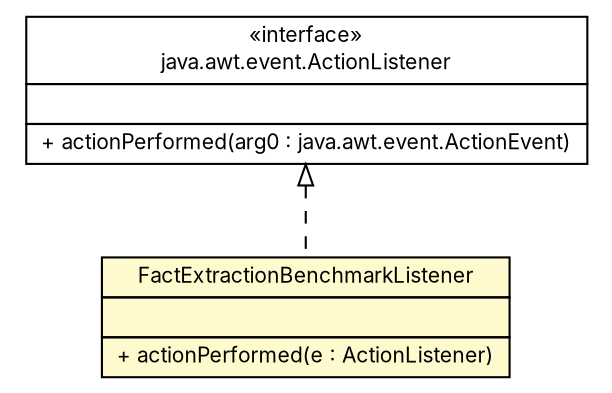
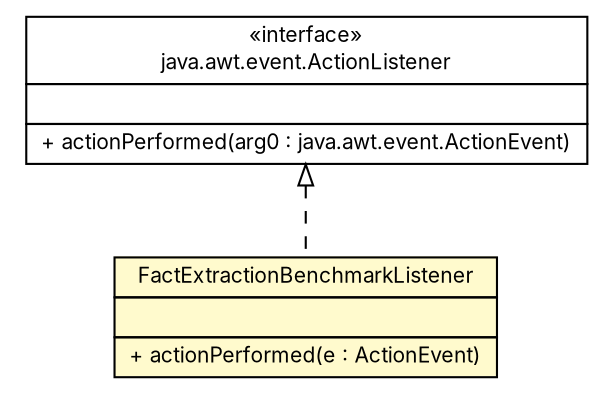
node "FactExtractionBenchmarkListener": text "+ actionPerformed(e : ActionListener)" -> "+ actionPerformed(e : ActionEvent)"
